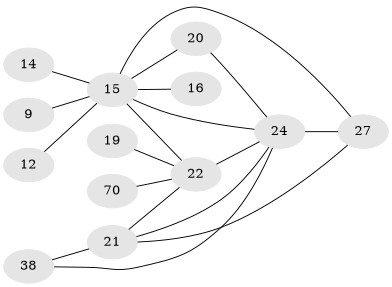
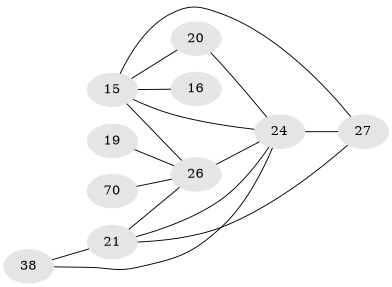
node "14": removed
node "9": removed
node "12": removed
node "22": label "22" -> "26"
